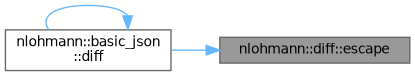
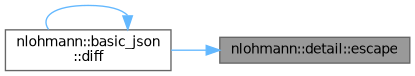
node "nlohmann::diff::escape": label "nlohmann::diff::escape" -> "nlohmann::detail::escape"
